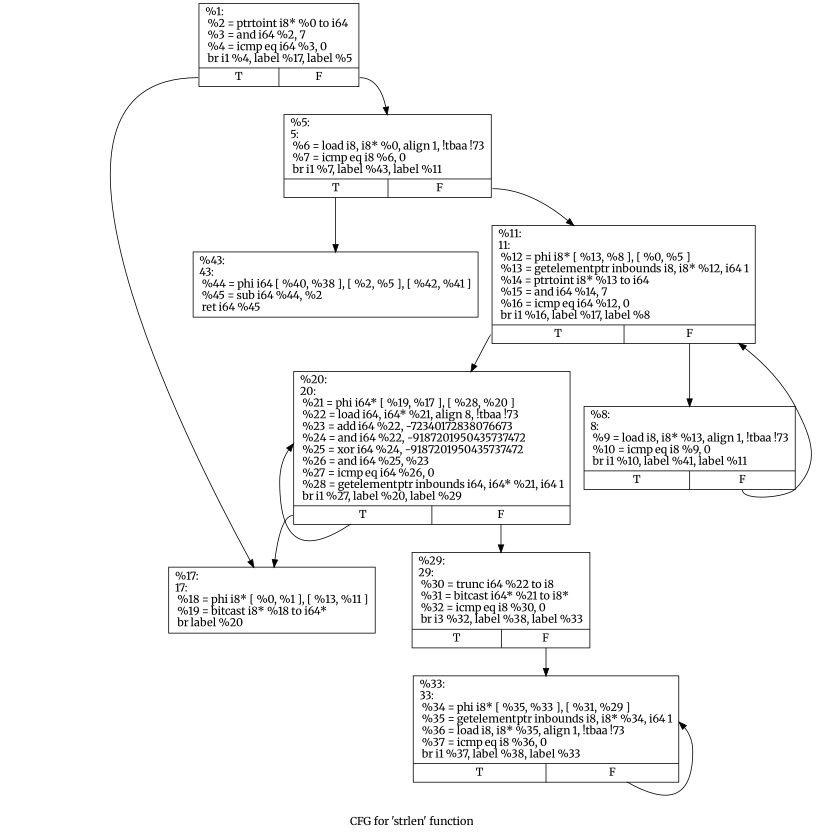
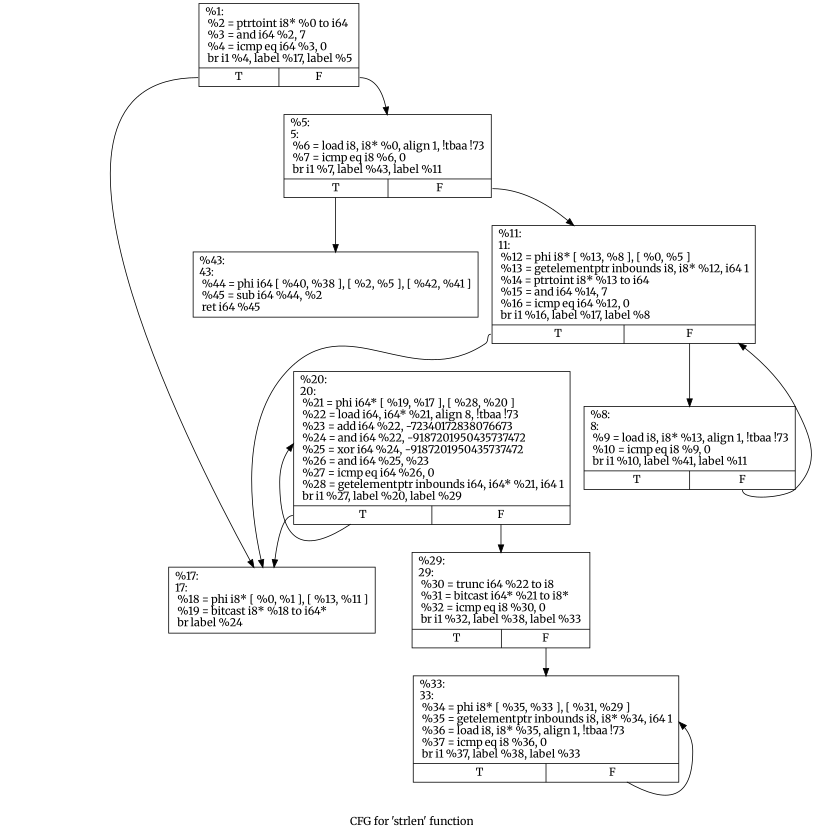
edge "%11:" -> "%20:": now "%11:" -> "%17:"
node "%29:": text "br i3 %32, label %38, label %33" -> "br i1 %32, label %38, label %33"
node "%17:": text "br label %20" -> "br label %24"
